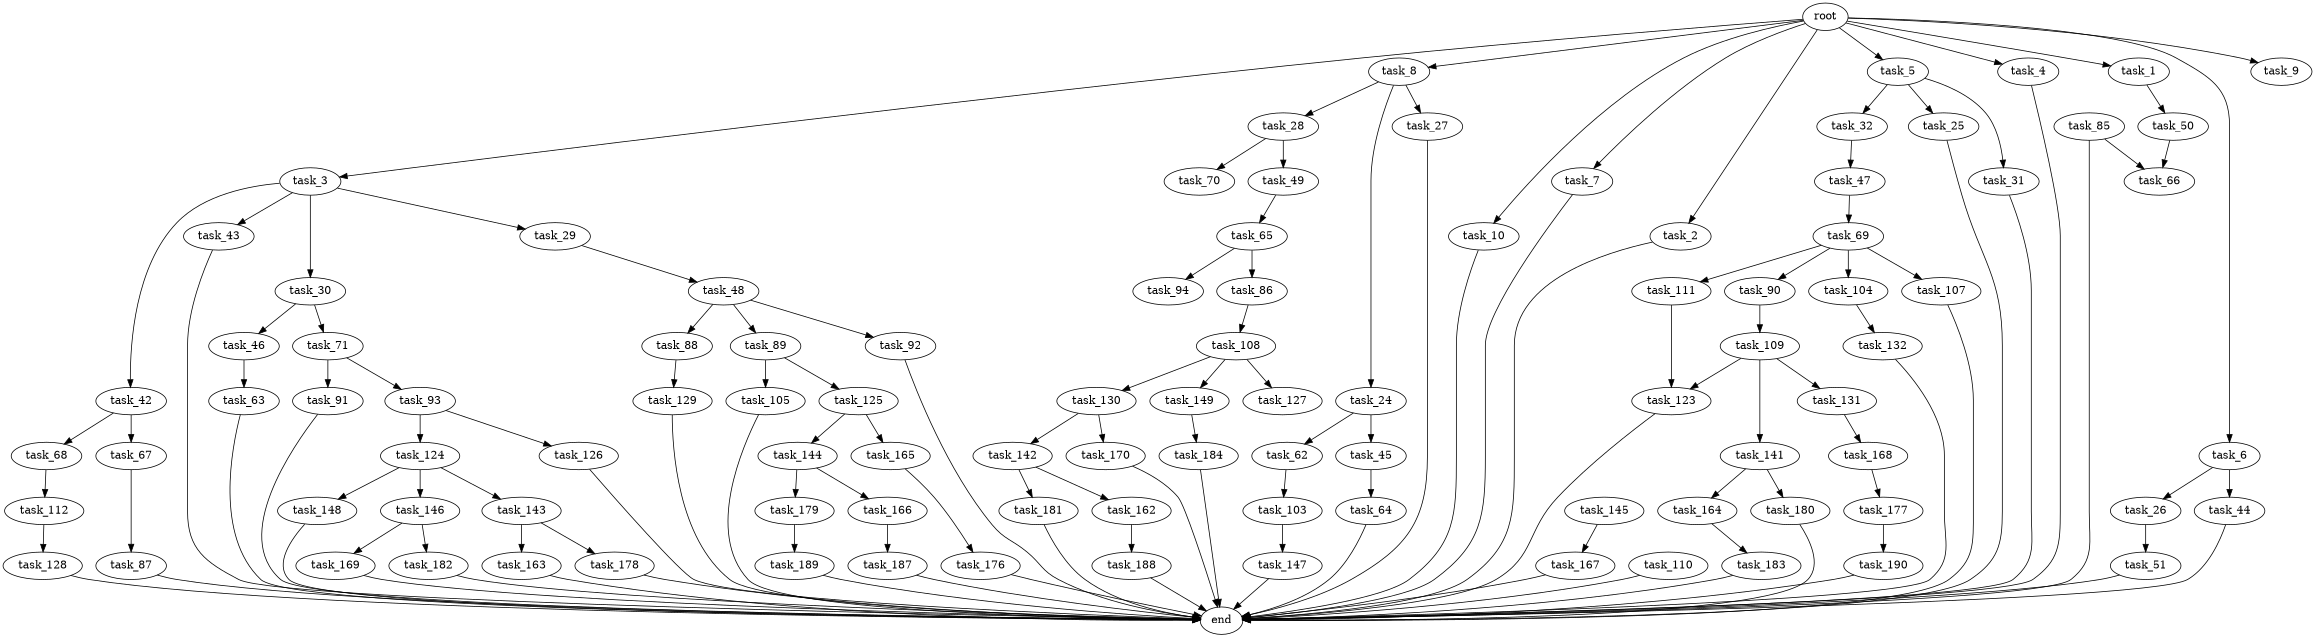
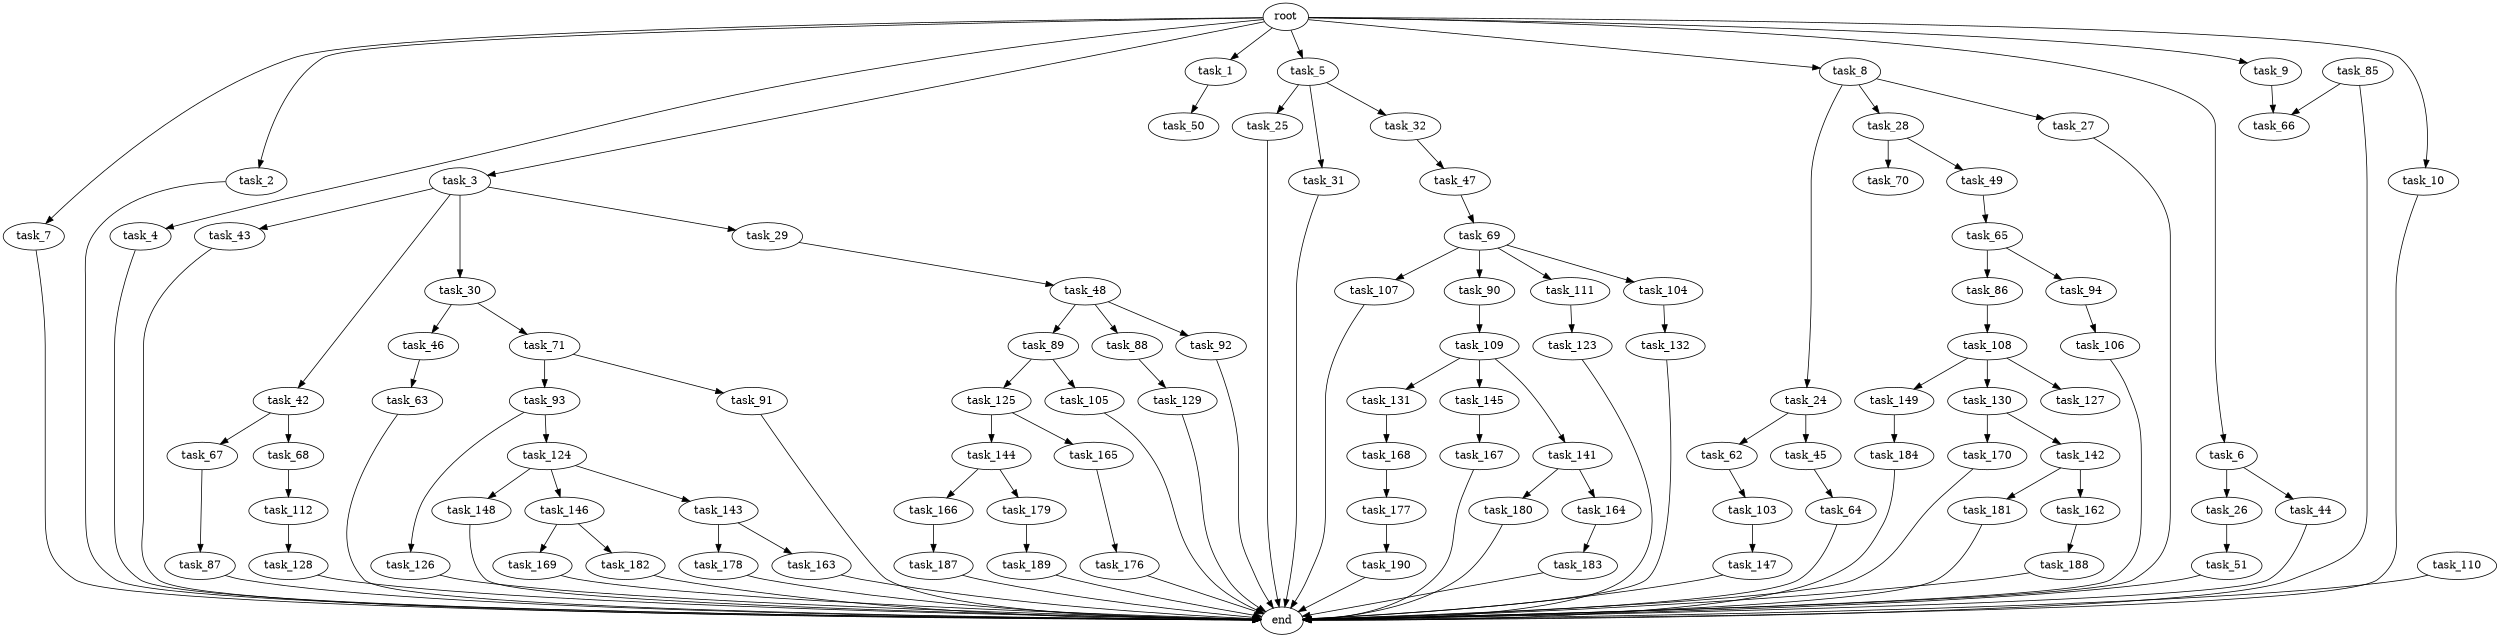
edge "task_50" -> "task_66": now "task_9" -> "task_66"
node "task_106": added
edge "task_109" -> "task_123": now "task_109" -> "task_145"
